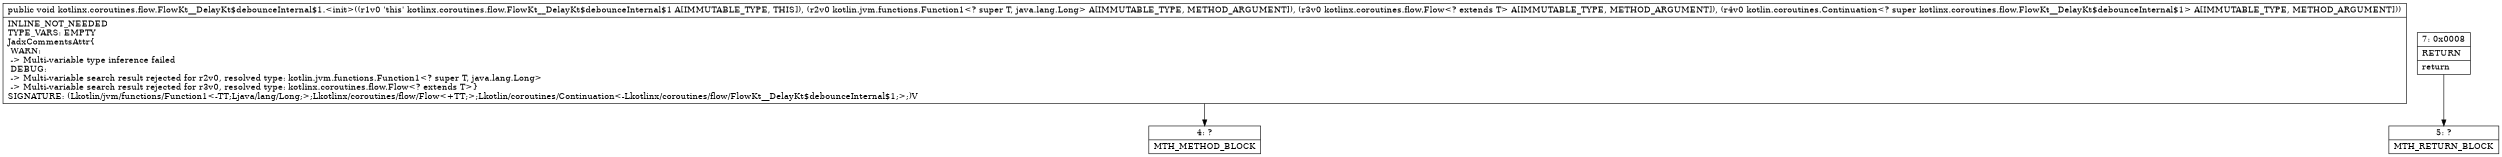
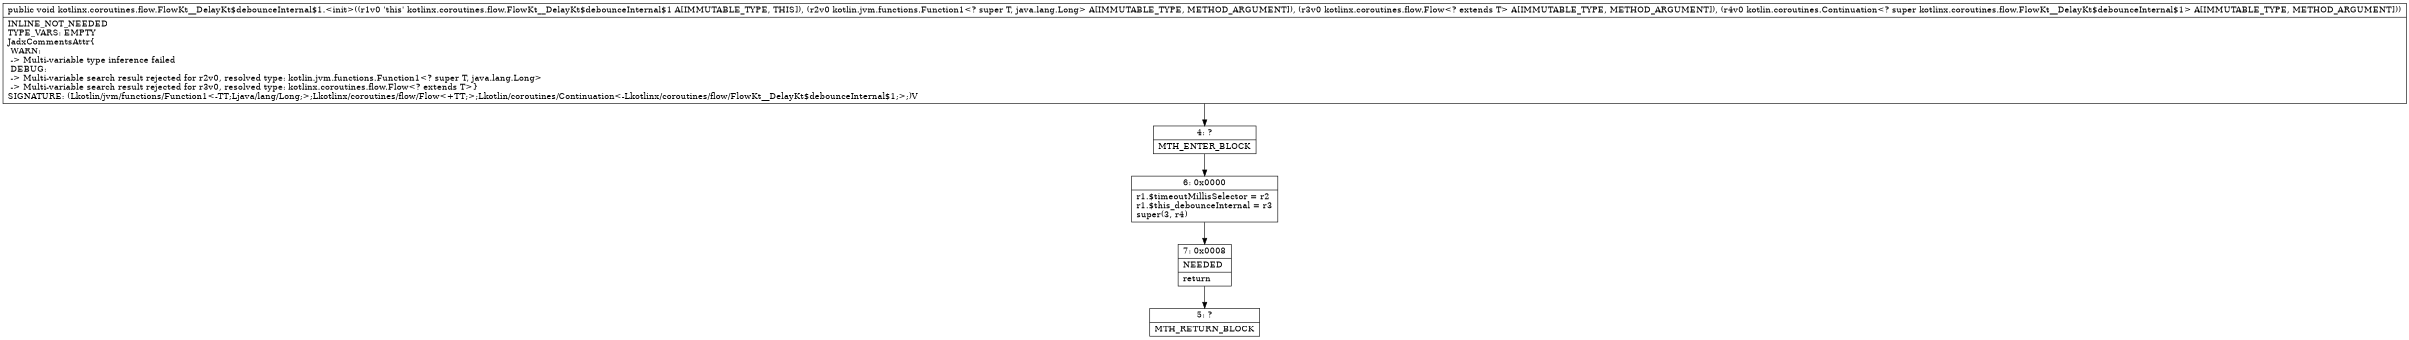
node "7: 0x0008": text "RETURN" -> "NEEDED"
node "4: ?": text "MTH_METHOD_BLOCK" -> "MTH_ENTER_BLOCK"
node "6: 0x0000": added
